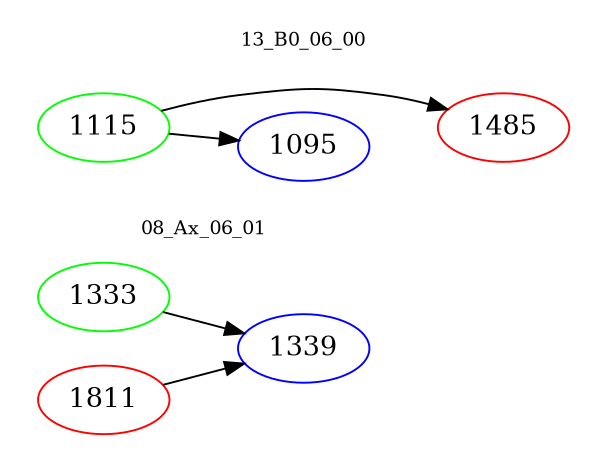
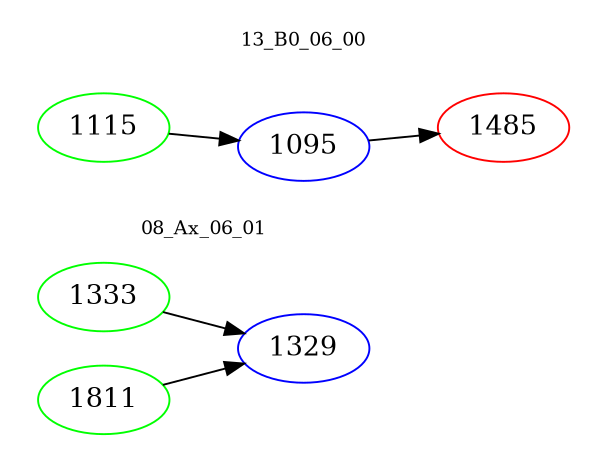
edge "1115" -> "1485": now "1095" -> "1485"
node "1339": label "1339" -> "1329"
node "1811": color red -> green
